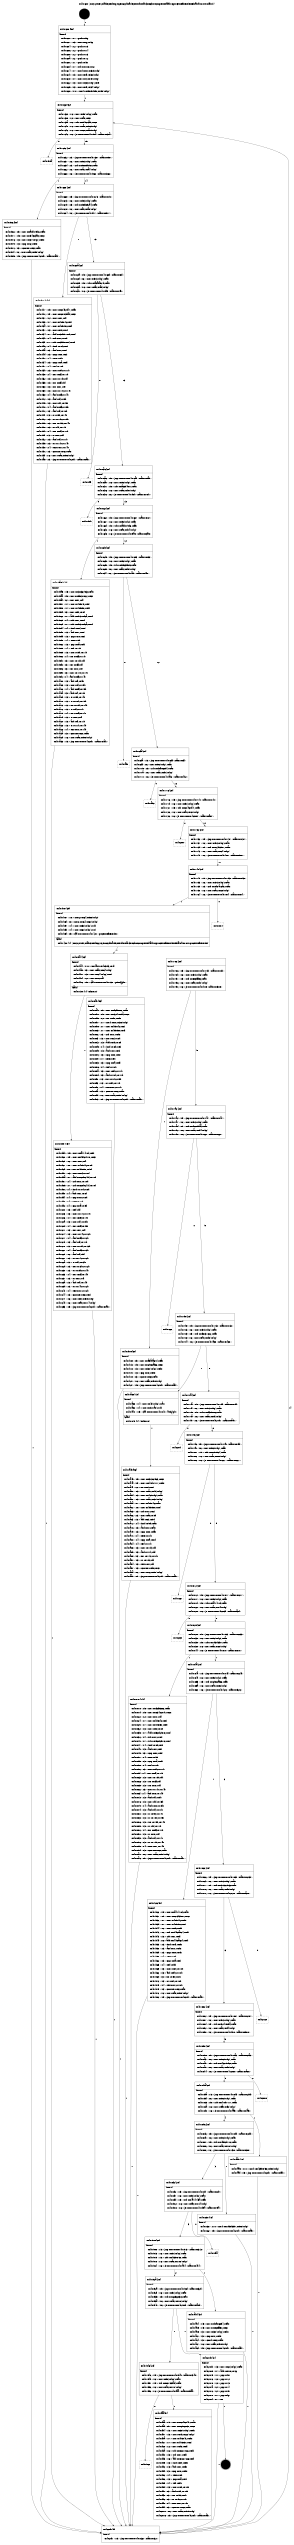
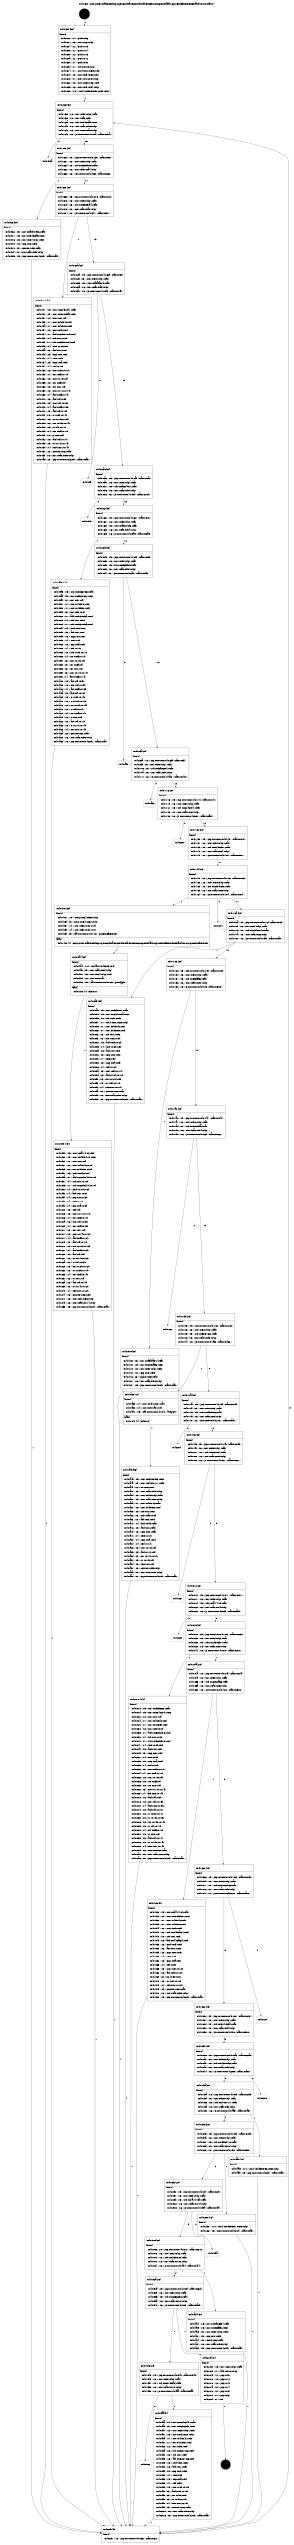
node "0x40176a [28]": added
edge "0x40200b [21]" -> "0x4020f1 [5]": now "0x401faa [97]" -> "0x4020f1 [5]"
